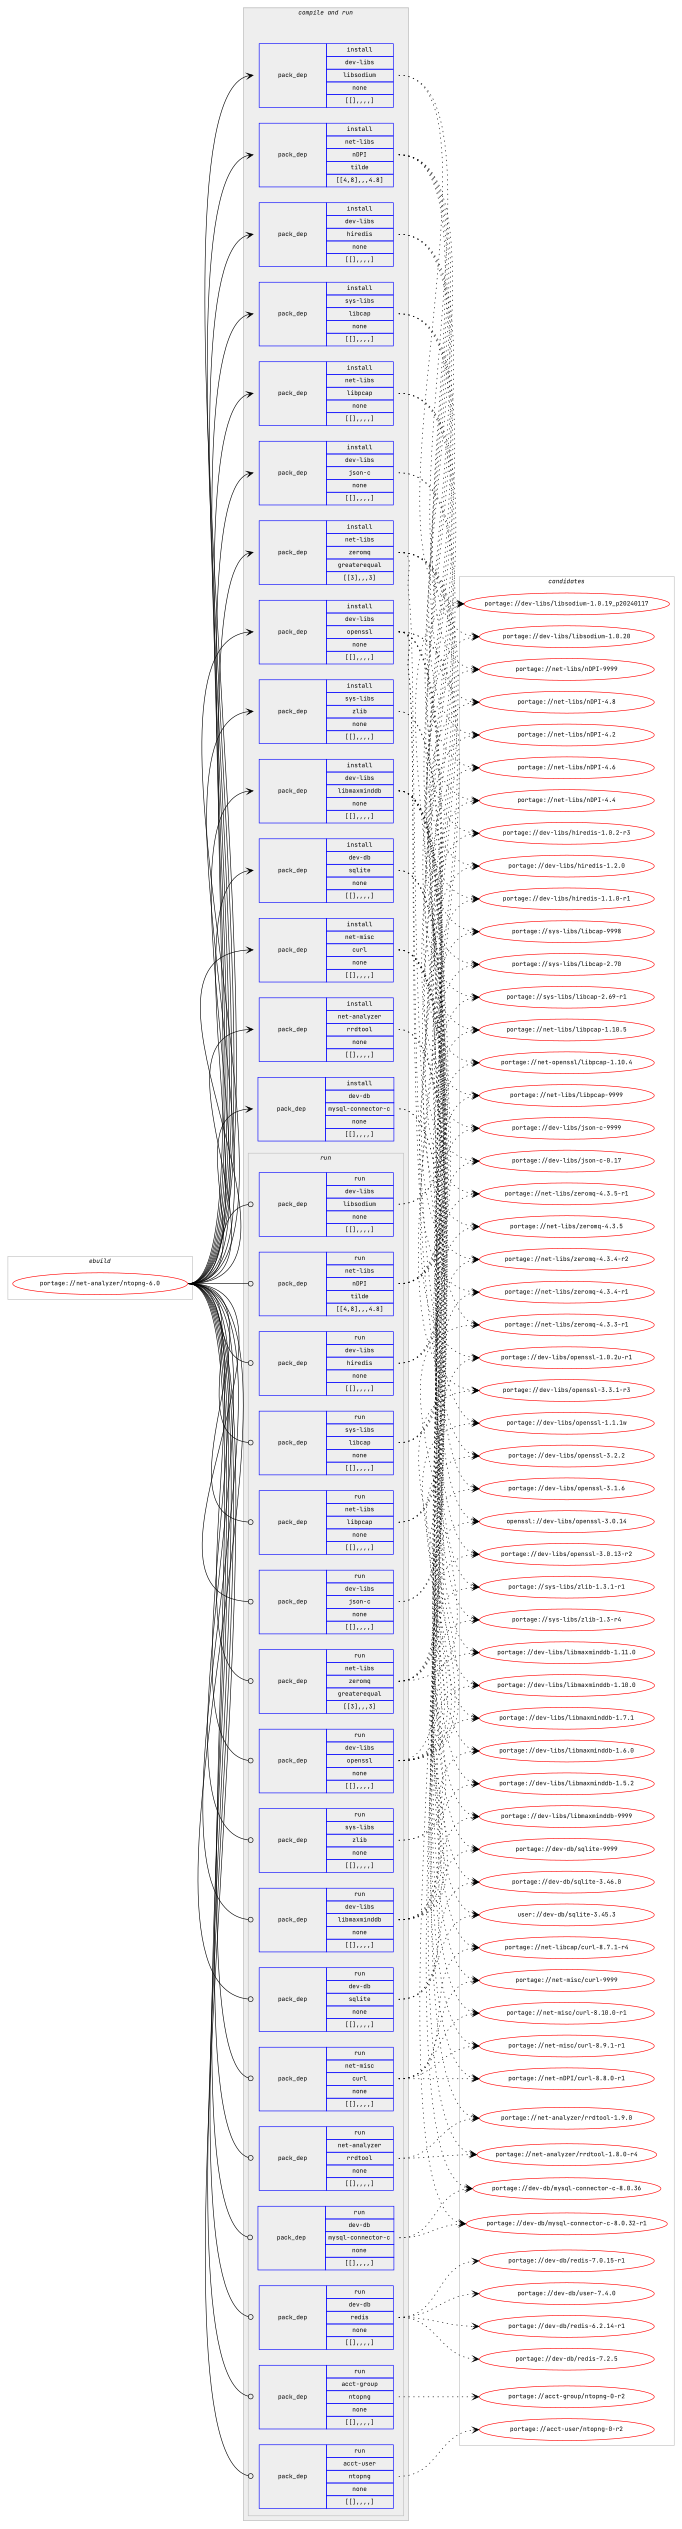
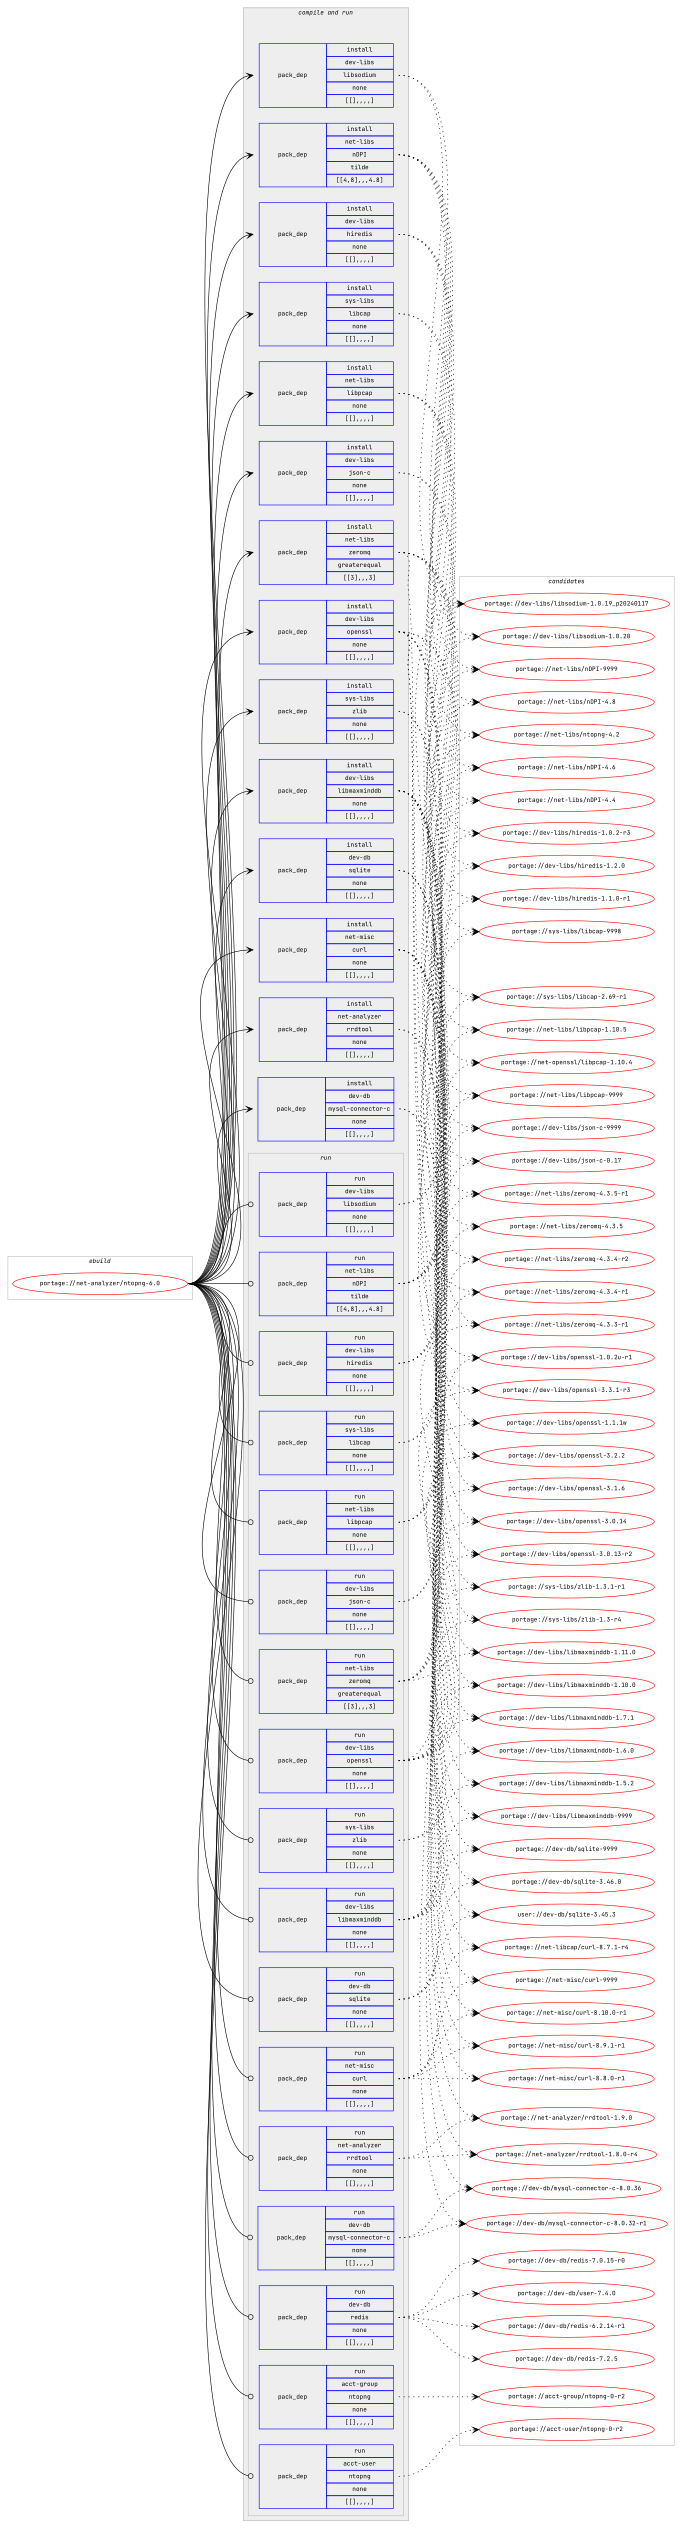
node "portage://net-libs/nDPI-4.2": label "portage://net-libs/nDPI-4.2" -> "portage://net-libs/ntopng-4.2"
node "portage://sys-libs/libcap-2.70": removed
node "openssl://dev-libs/openssl-3.0.14": label "openssl://dev-libs/openssl-3.0.14" -> "portage://dev-libs/openssl-3.0.14"
node "portage://net-nDPI/curl-8.8.0-r1": label "portage://net-nDPI/curl-8.8.0-r1" -> "portage://net-misc/curl-8.8.0-r1"
node "portage://dev-db/redis-7.0.15-r1": label "portage://dev-db/redis-7.0.15-r1" -> "portage://dev-db/redis-7.0.15-r0"
